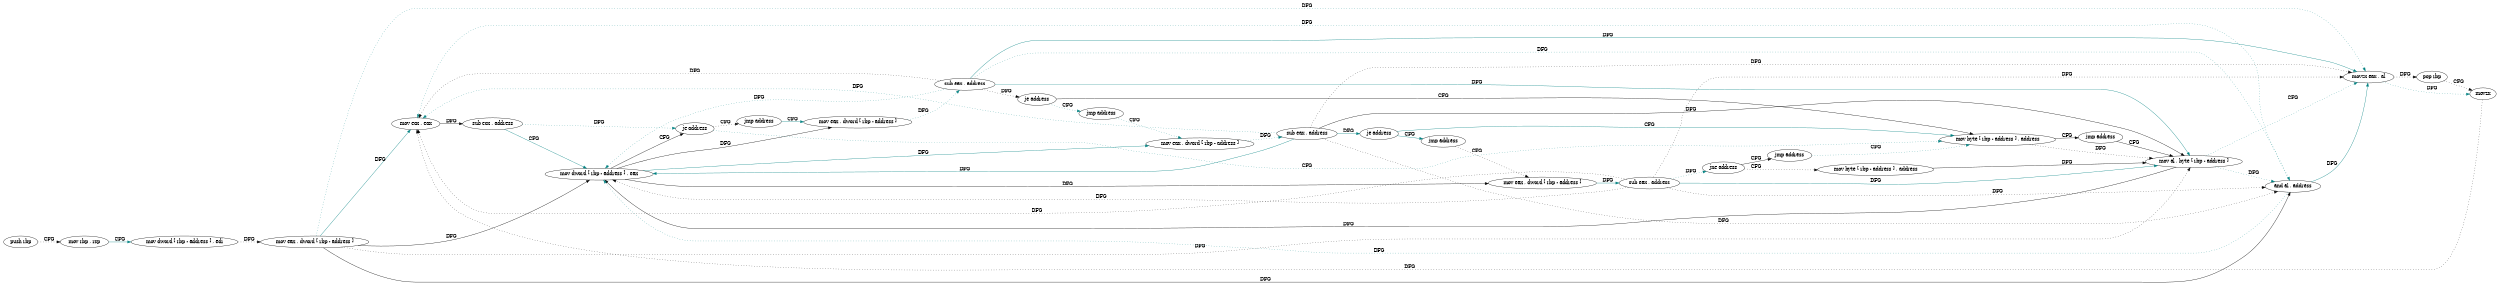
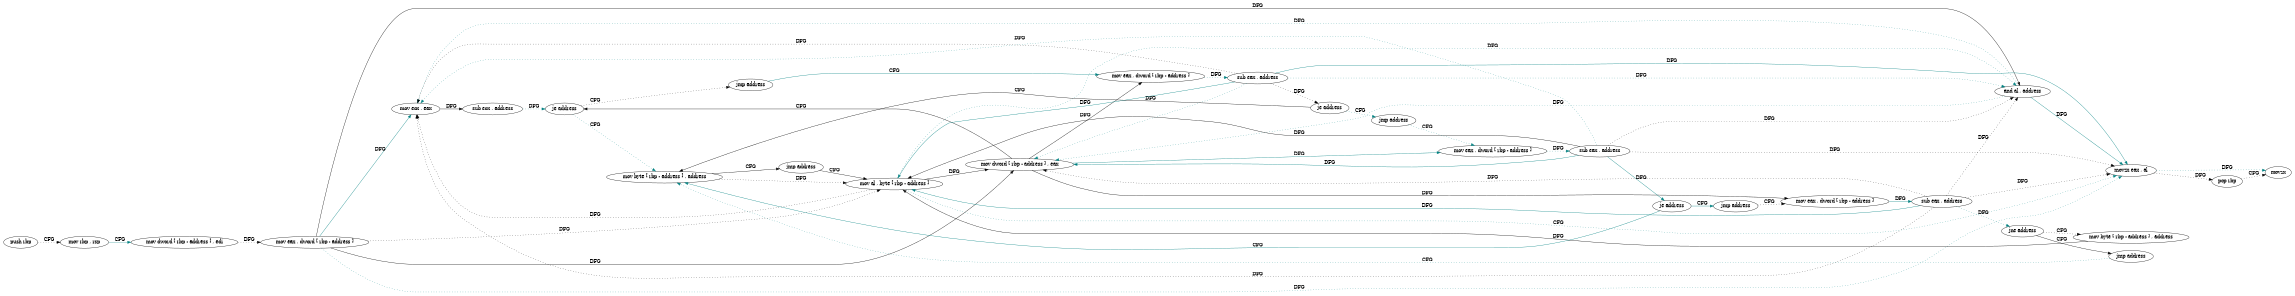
edge "sub ecx , address" -> "mov dword [ rbp - address ] , eax": removed, label "CFG"
edge "movzx" -> "mov ecx , eax": now "mov al , byte [ rbp - address ]" -> "mov ecx , eax"
